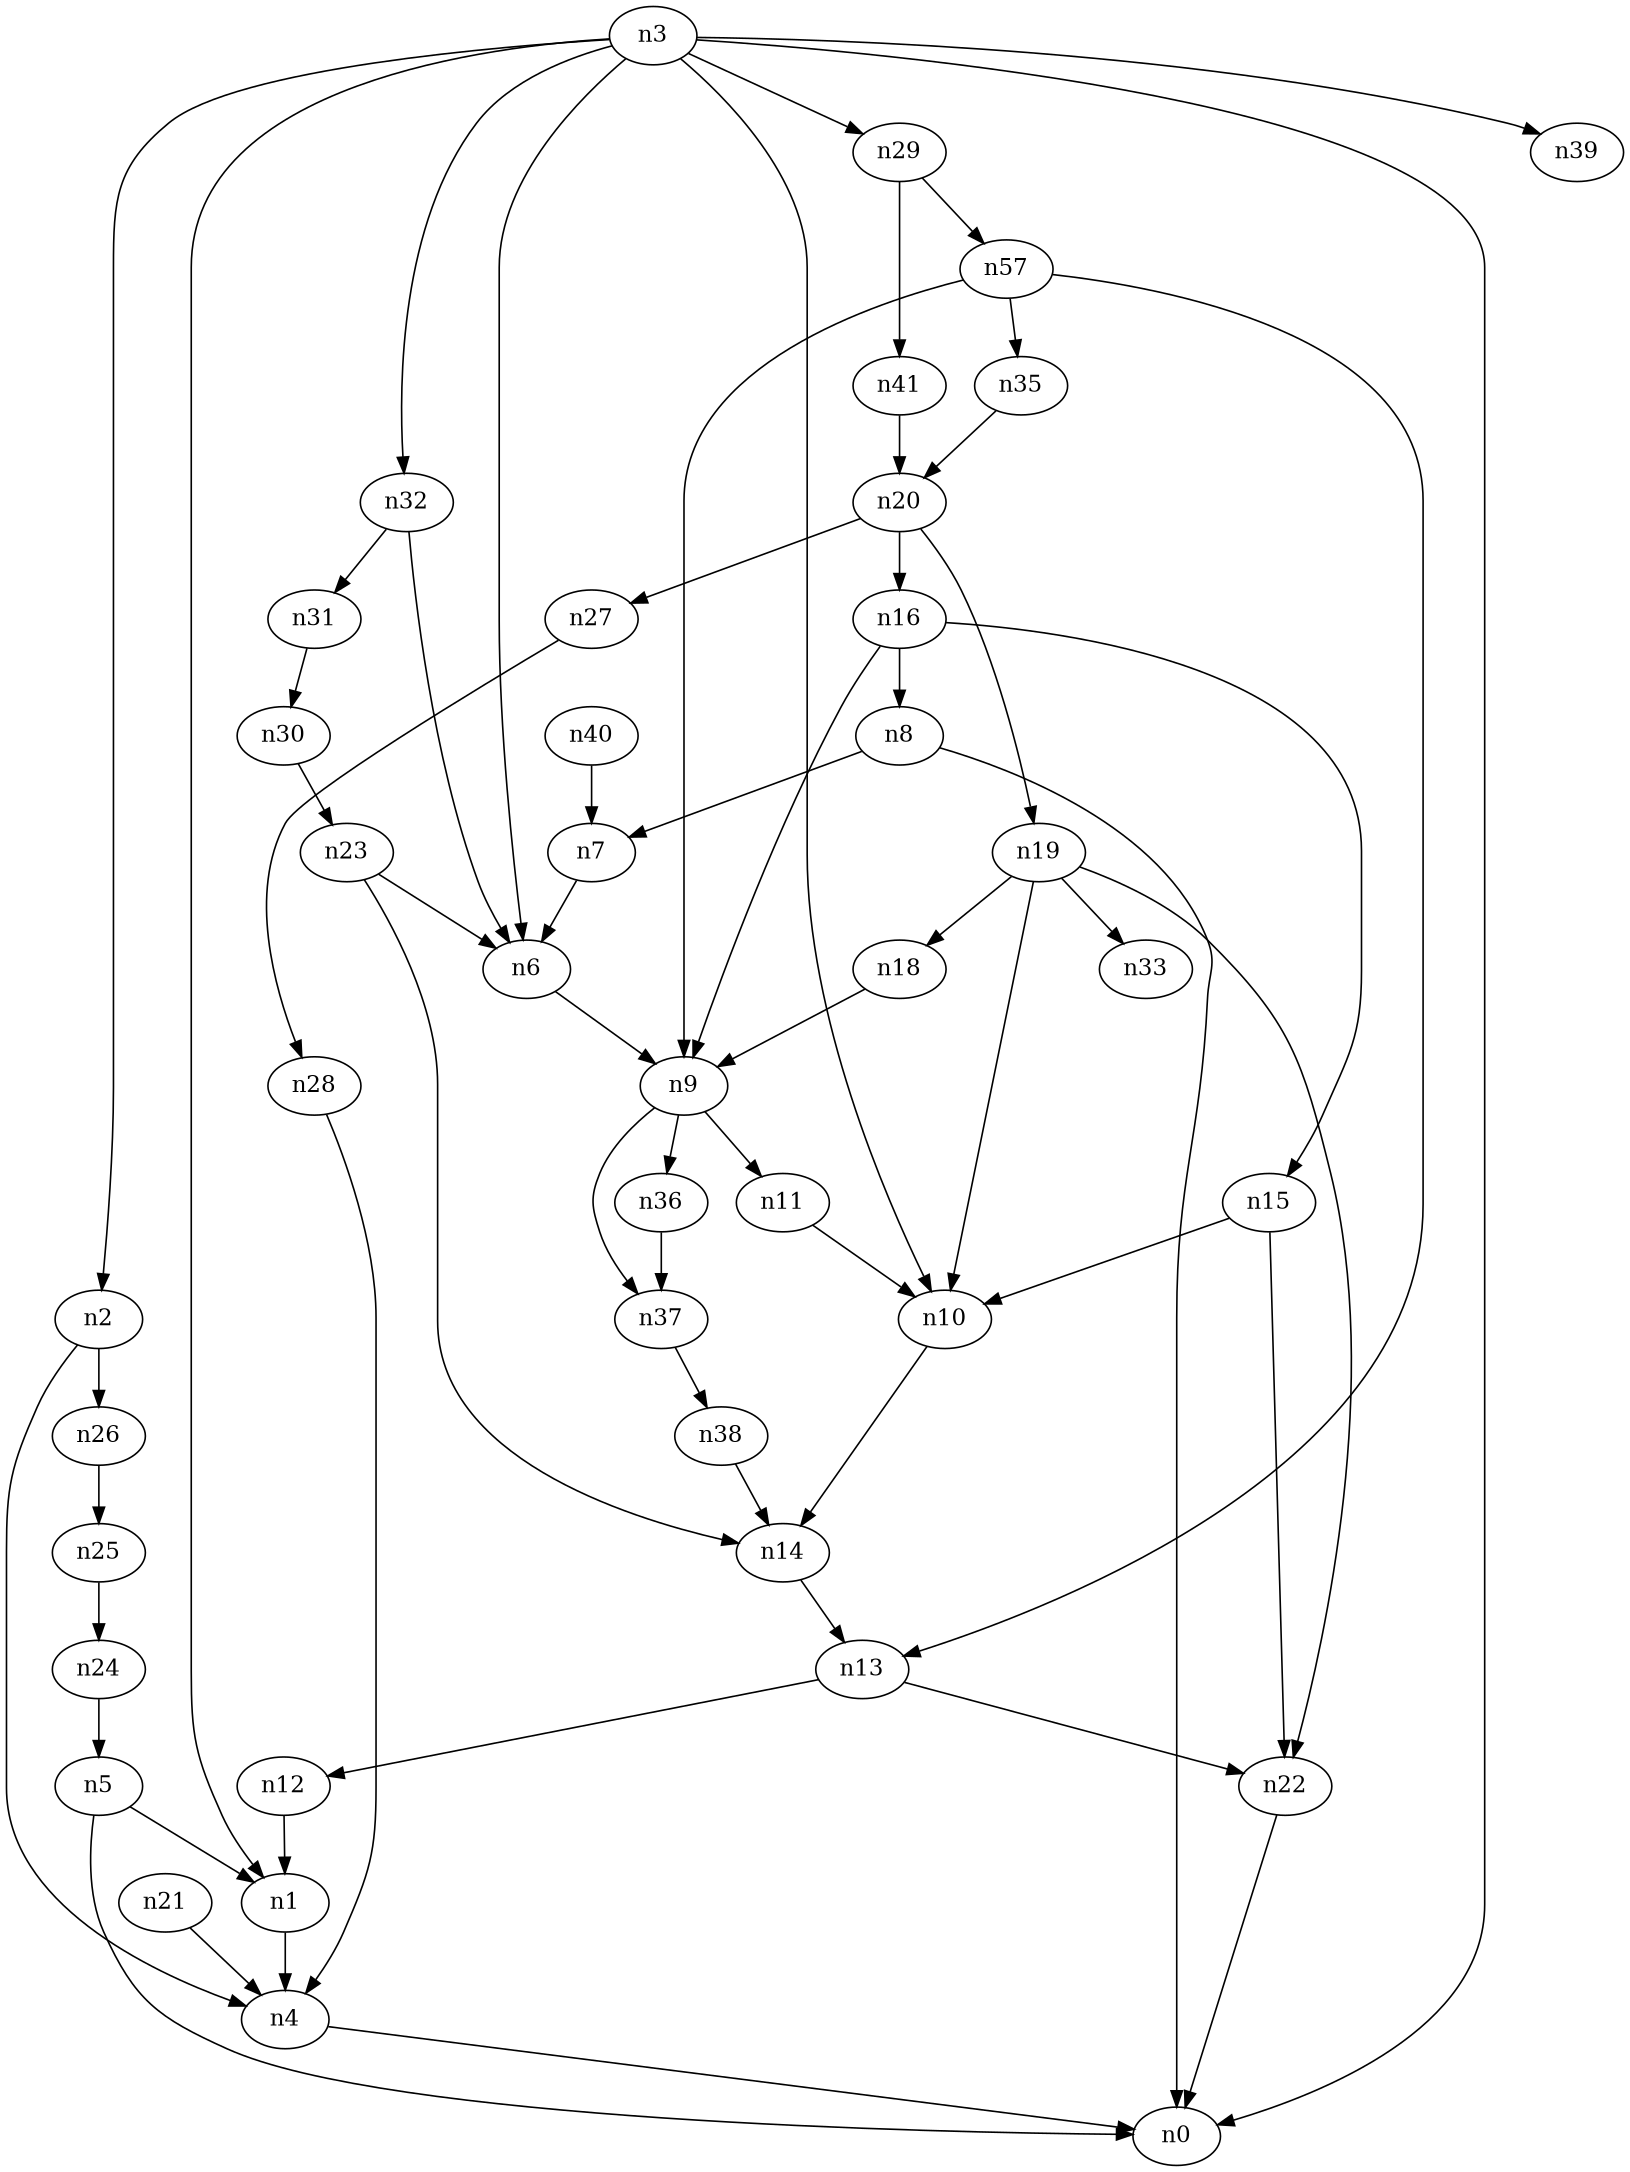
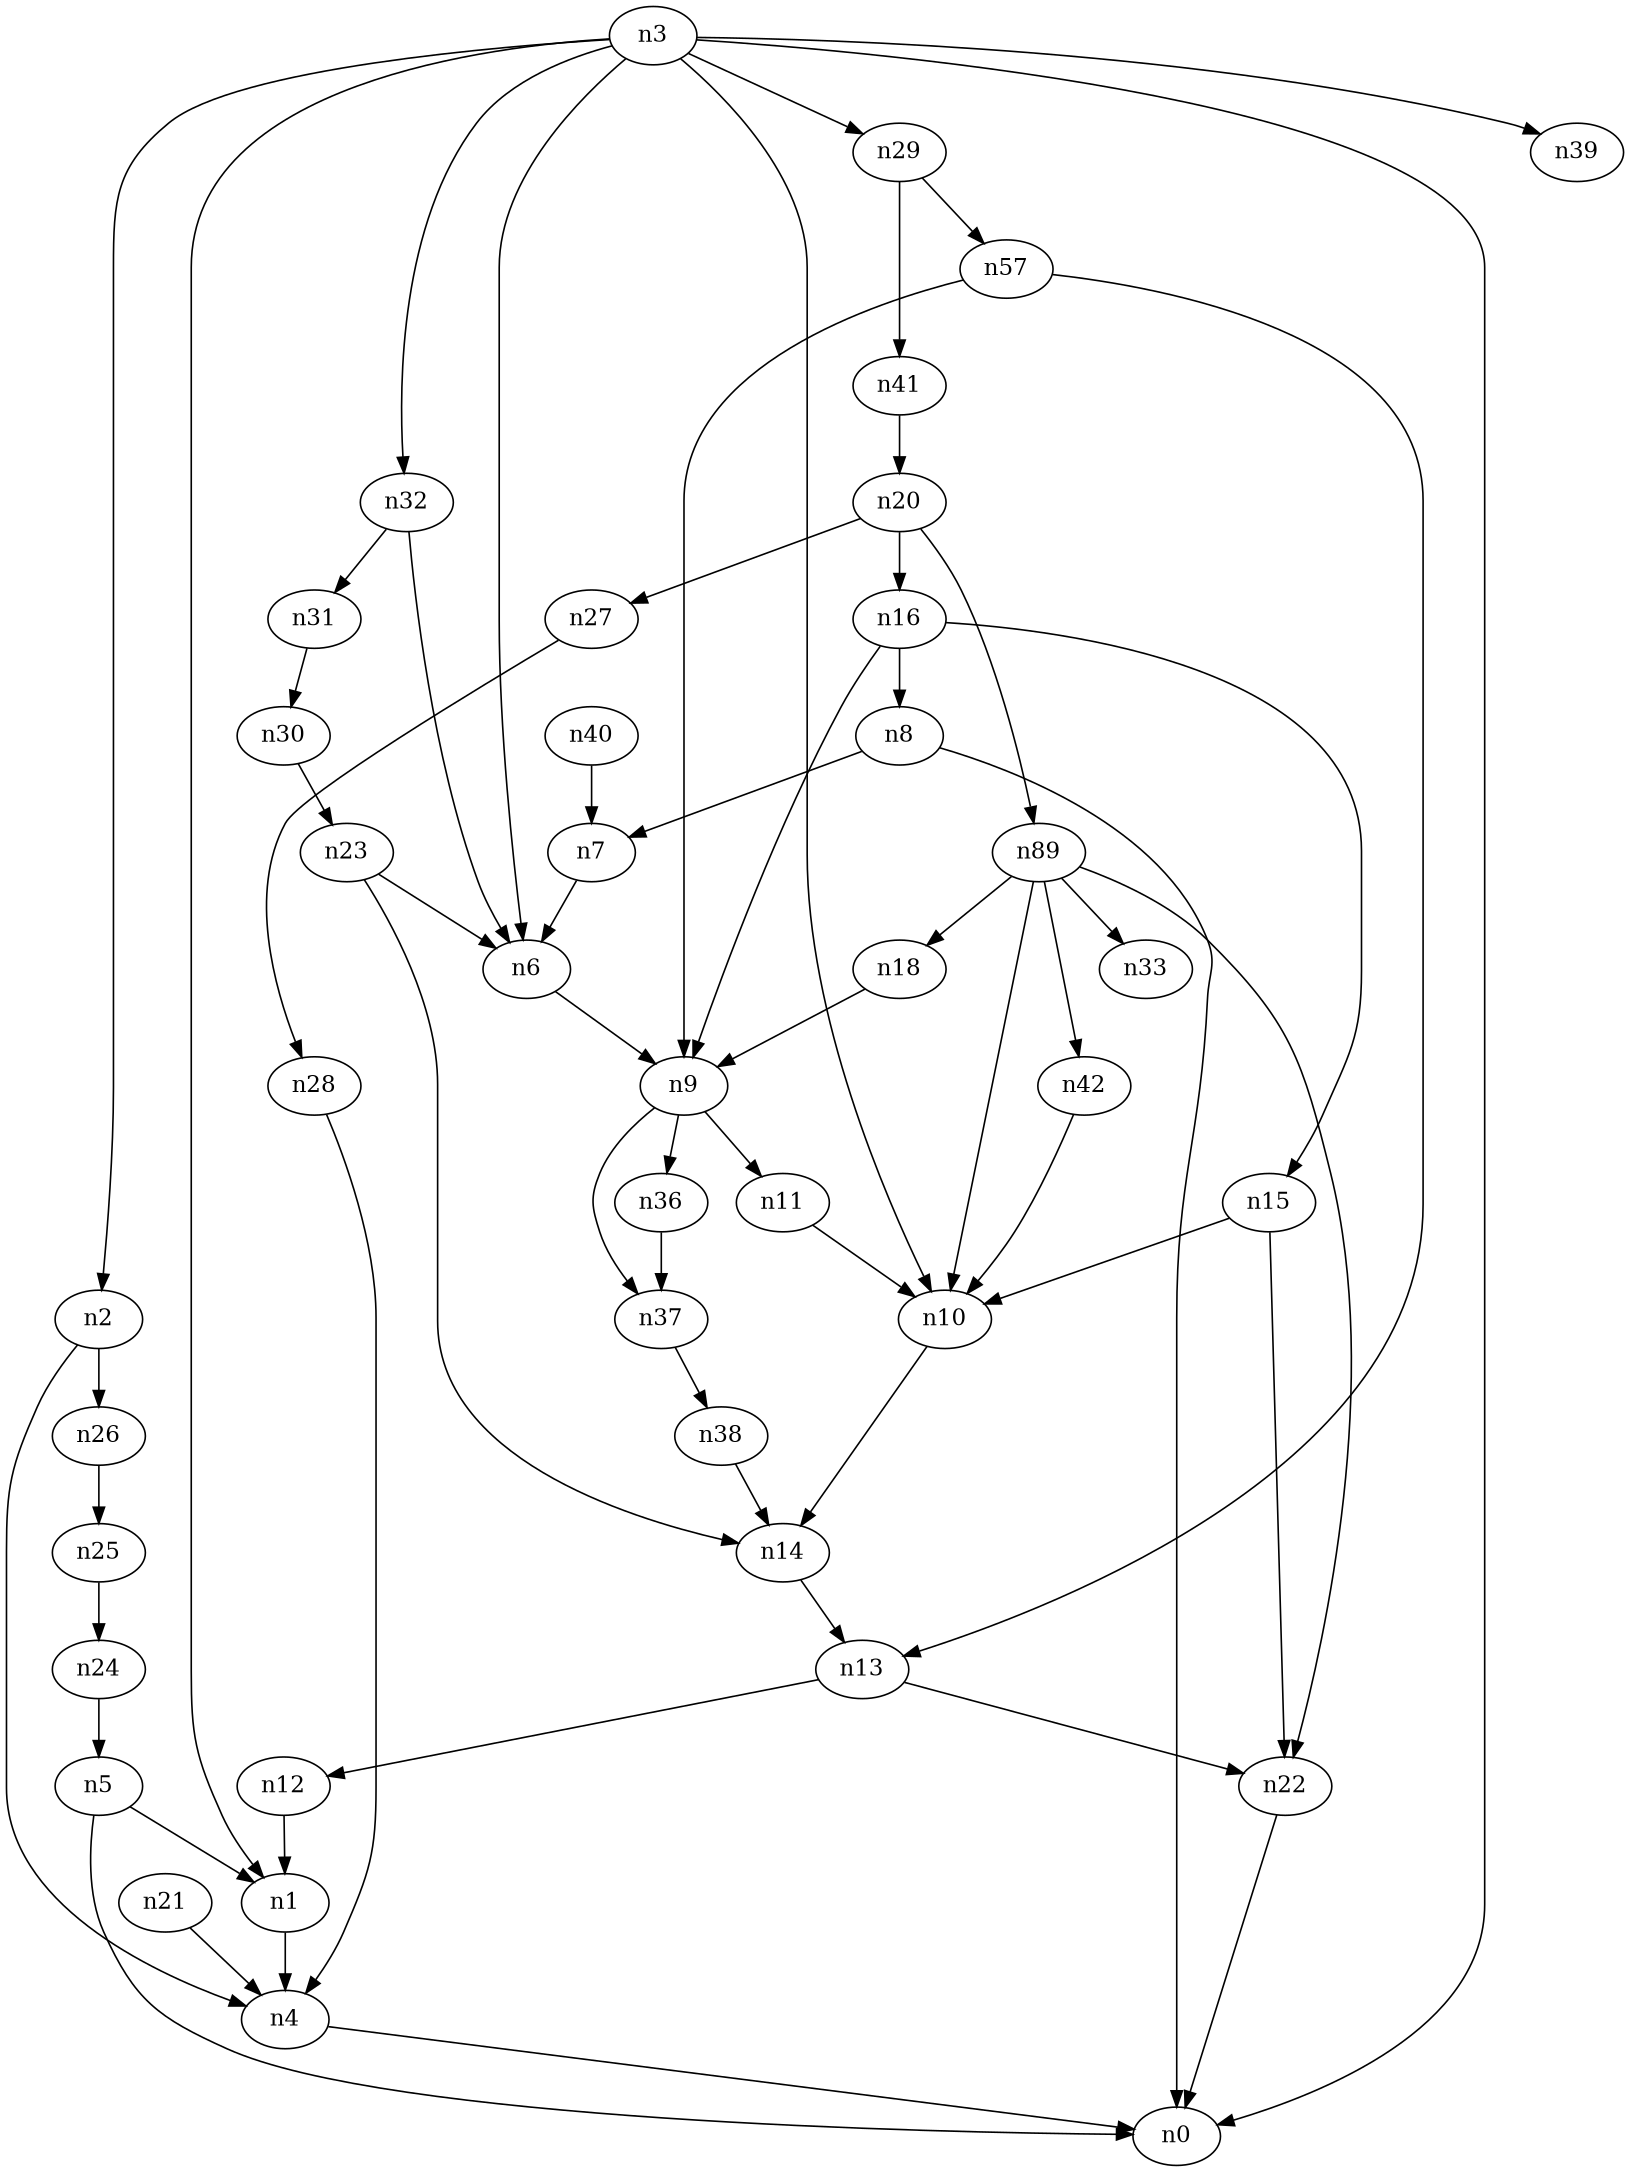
node "n35": removed
node "n19": label "n19" -> "n89"
node "n42": added
